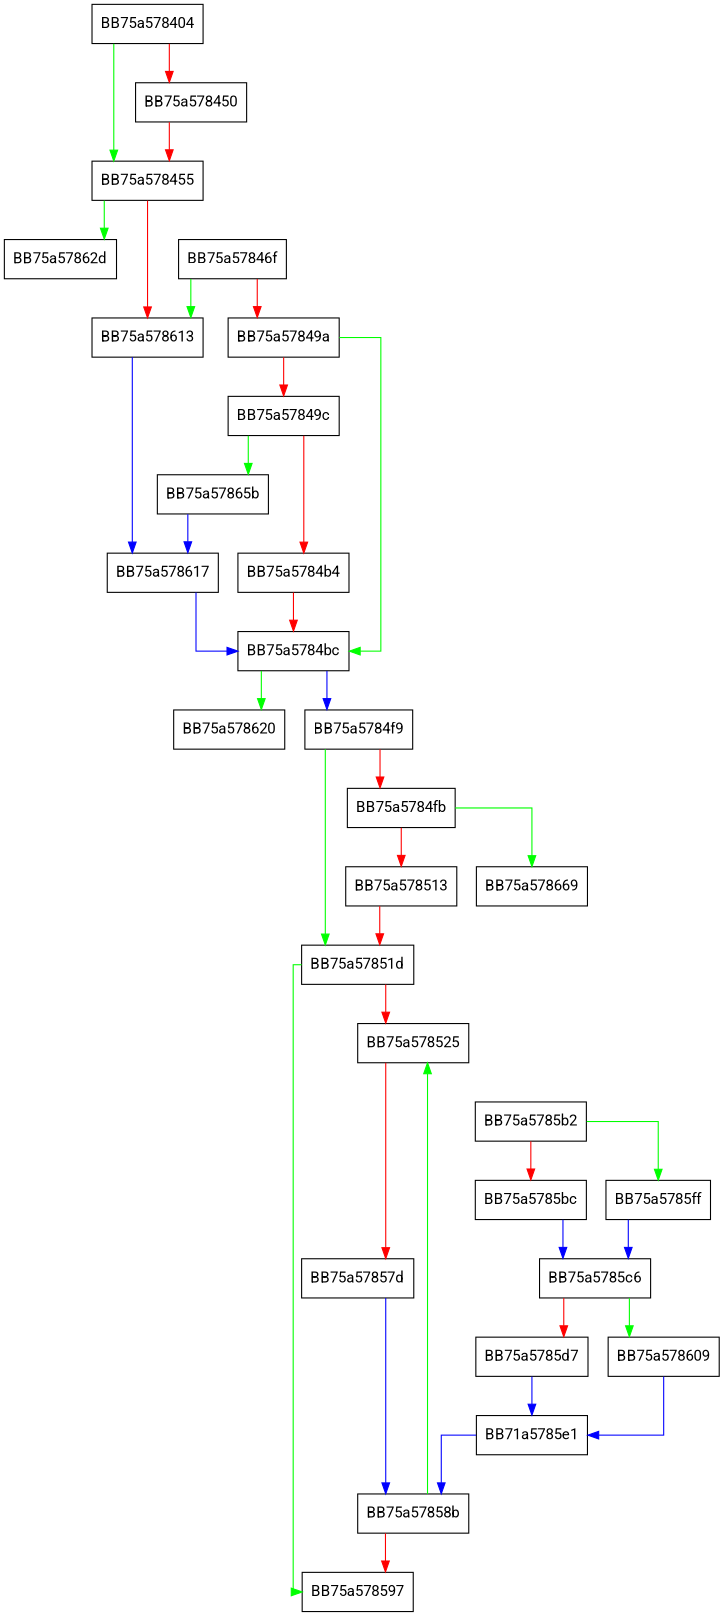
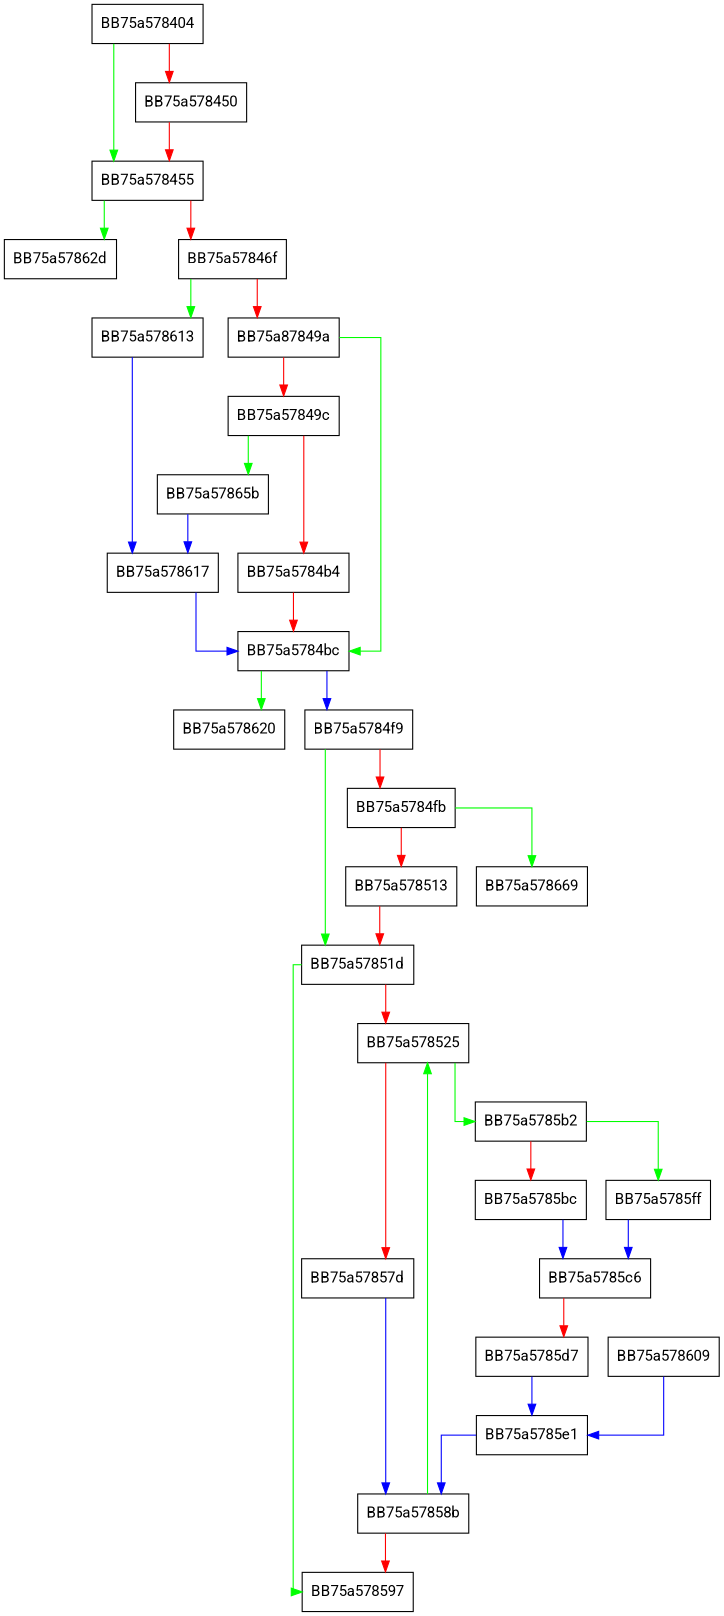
edge "BB75a578455" -> "BB75a578613": now "BB75a578455" -> "BB75a57846f"
node "BB75a57849a": label "BB75a57849a" -> "BB75a87849a"
edge "BB75a578525" -> "BB75a5785b2": added
edge "BB75a5785c6" -> "BB75a578609": removed
node "BB71a5785e1": label "BB71a5785e1" -> "BB75a5785e1"
